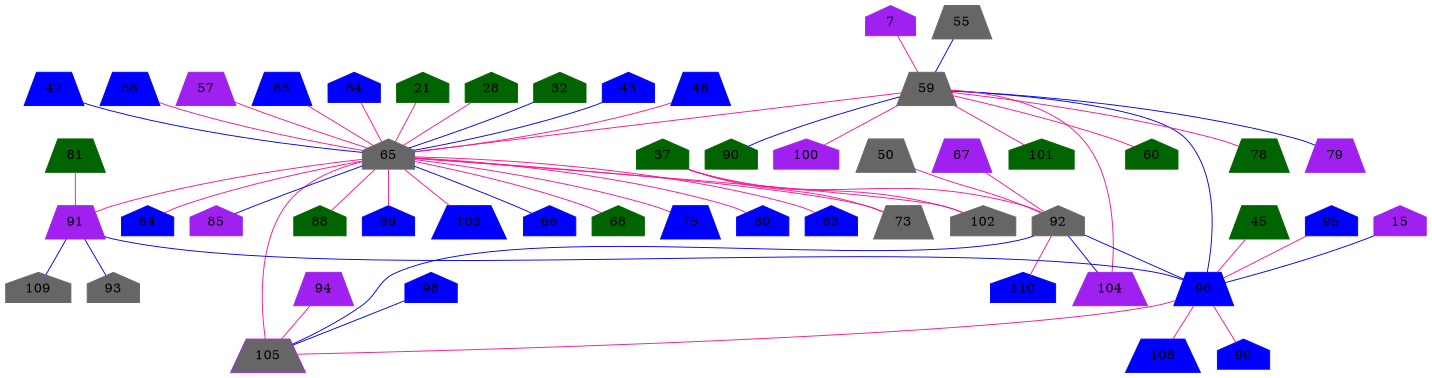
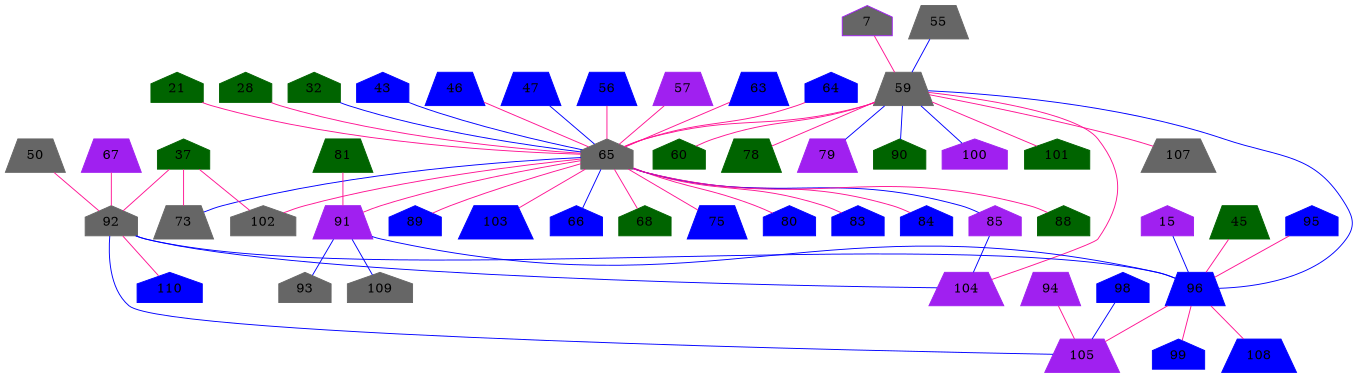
node "7": fillcolor purple -> gray40
edge "59" -- "100": color deeppink -> blue
node "107": added
edge "65" -- "73": color deeppink -> blue
edge "65" -- "105": removed
edge "85" -- "104": added
node "105": fillcolor gray40 -> purple
